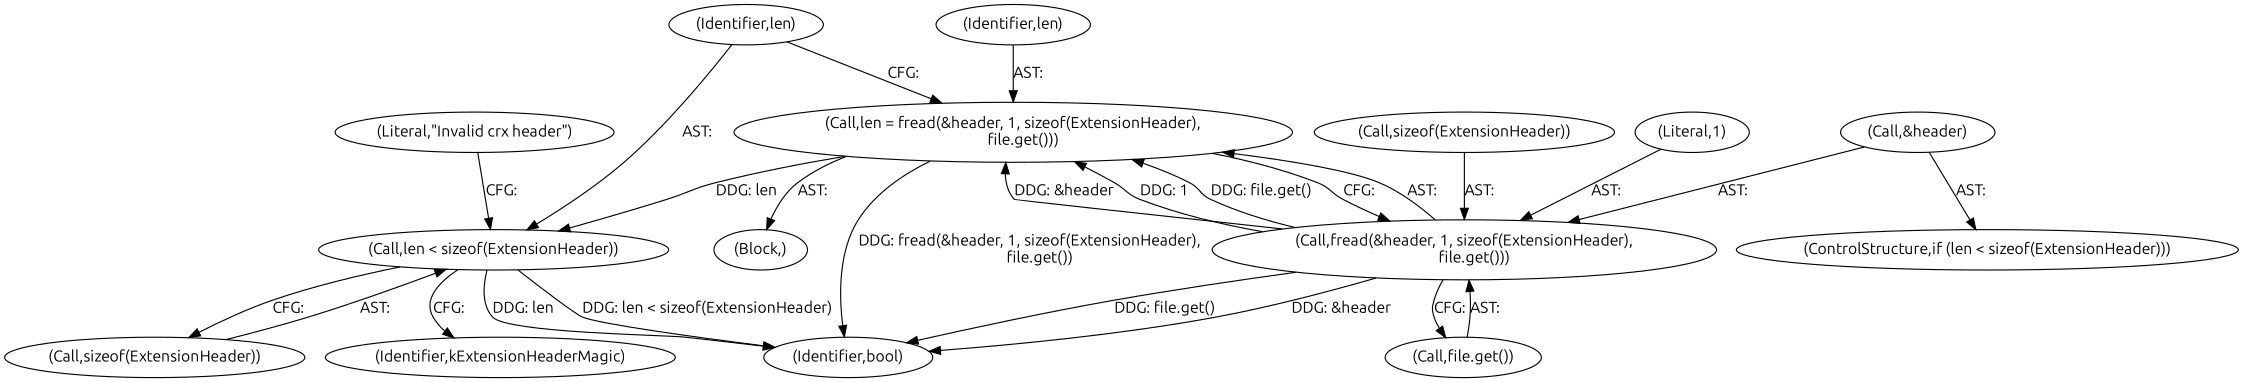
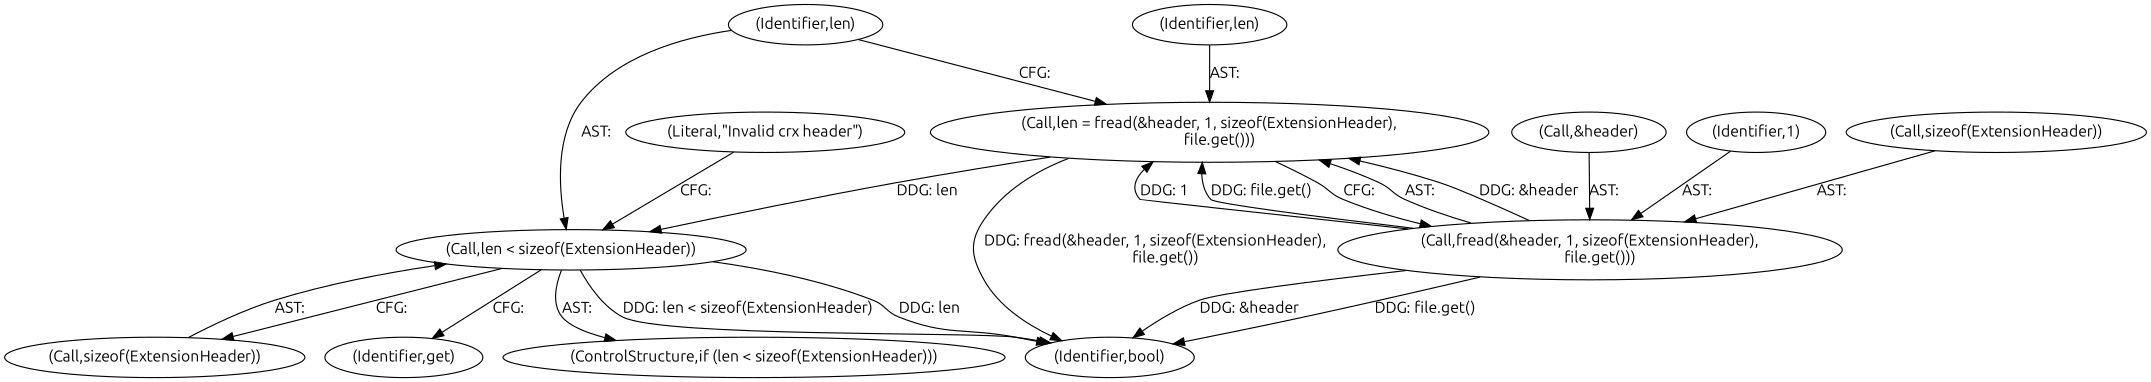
node "(Literal,1)": label "(Literal,1)" -> "(Identifier,1)"
edge "(Call,&header)" -> "(ControlStructure,if (len < sizeof(ExtensionHeader)))": now "(Call,len < sizeof(ExtensionHeader))" -> "(ControlStructure,if (len < sizeof(ExtensionHeader)))"
node "(Block,)": removed
node "(Identifier,kExtensionHeaderMagic)": label "(Identifier,kExtensionHeaderMagic)" -> "(Identifier,get)"
node "(Call,file.get())": removed
